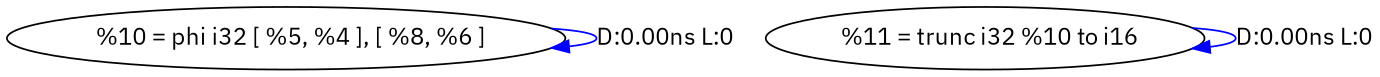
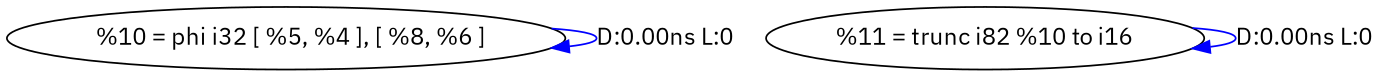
node "%11 = trunc i32 %10 to i16": label "%11 = trunc i32 %10 to i16" -> "%11 = trunc i82 %10 to i16"
